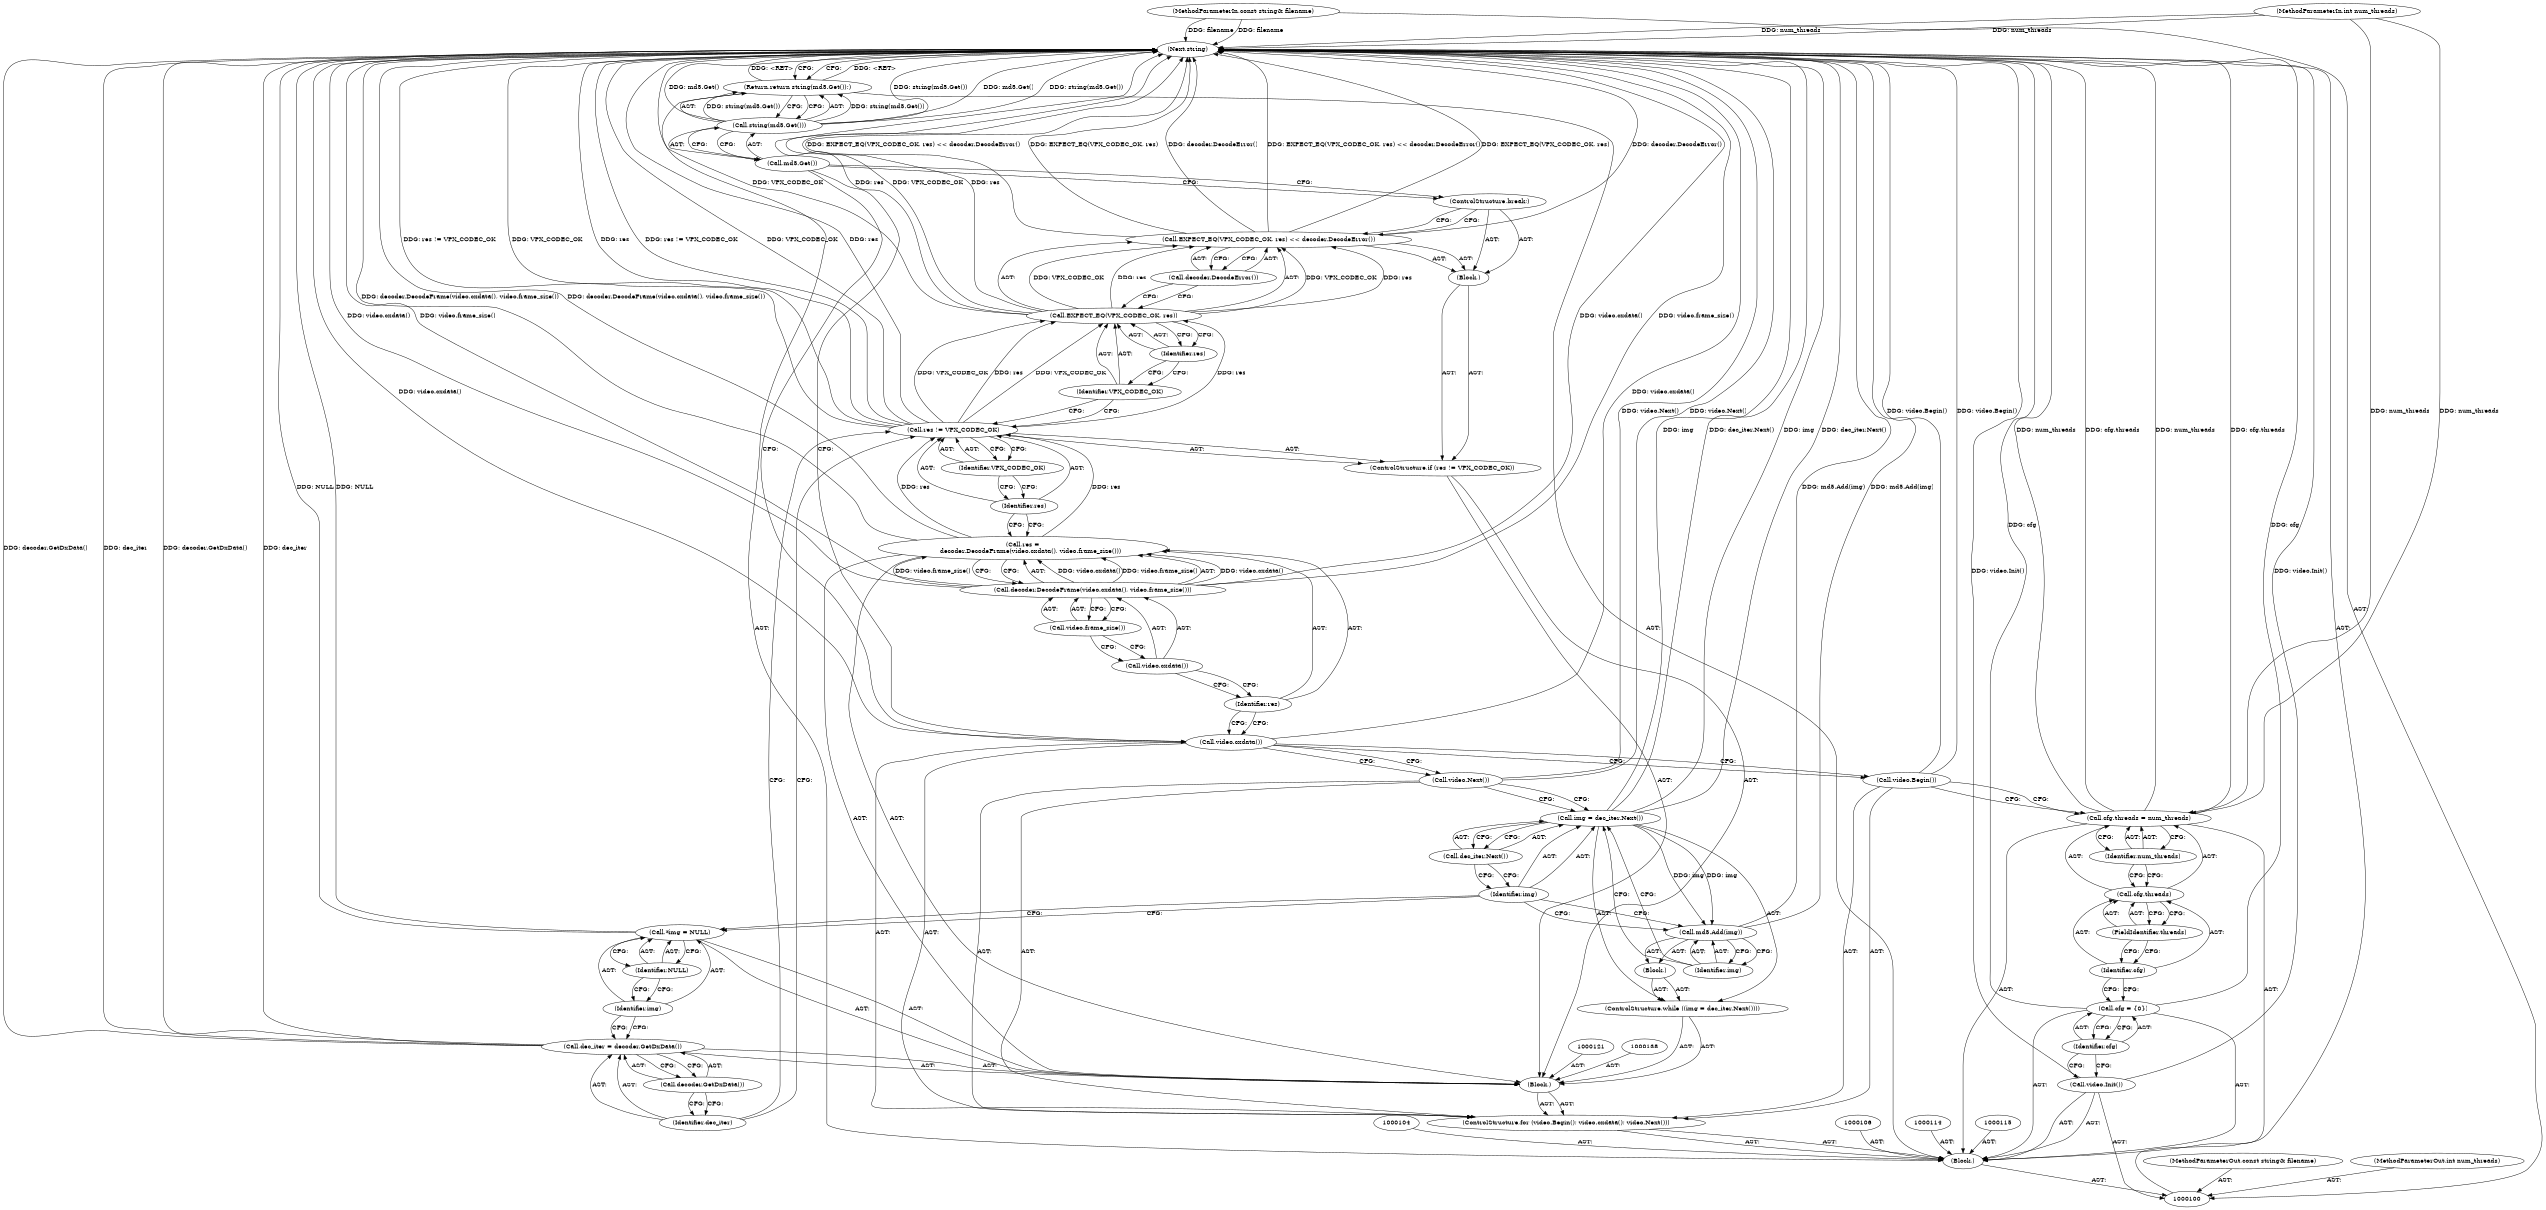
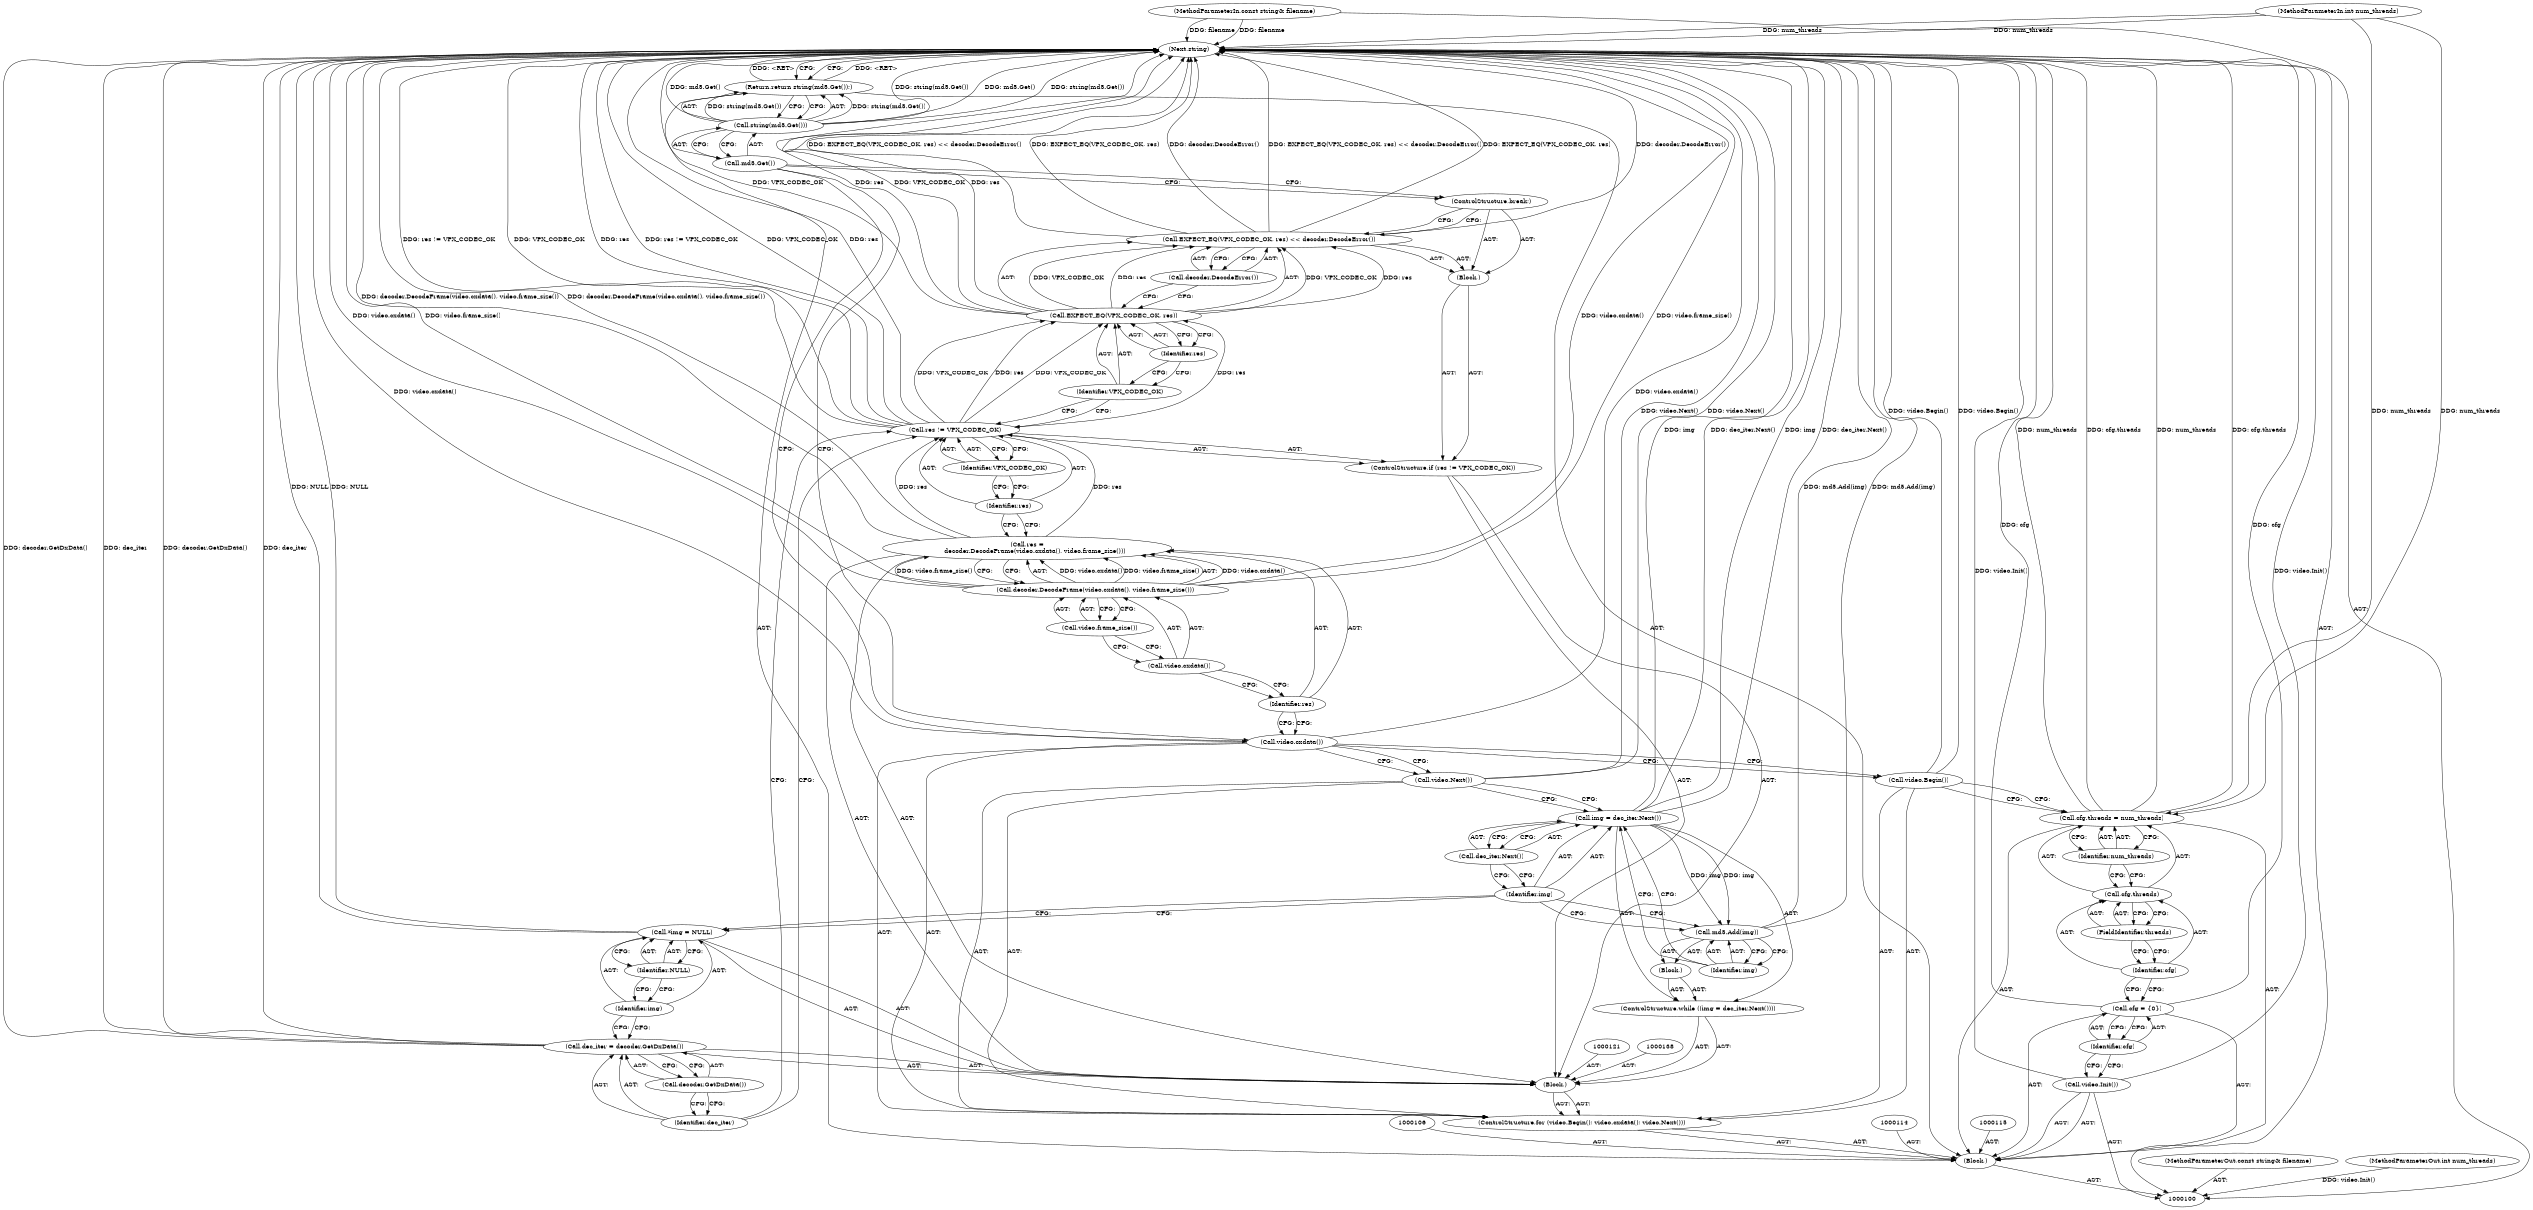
edge "1000100" -> "(Next,string)": reversed
node "1000104": removed
edge "(MethodParameterOut,int num_threads)" -> "1000100": label "AST: " -> "DDG: video.Init()"
